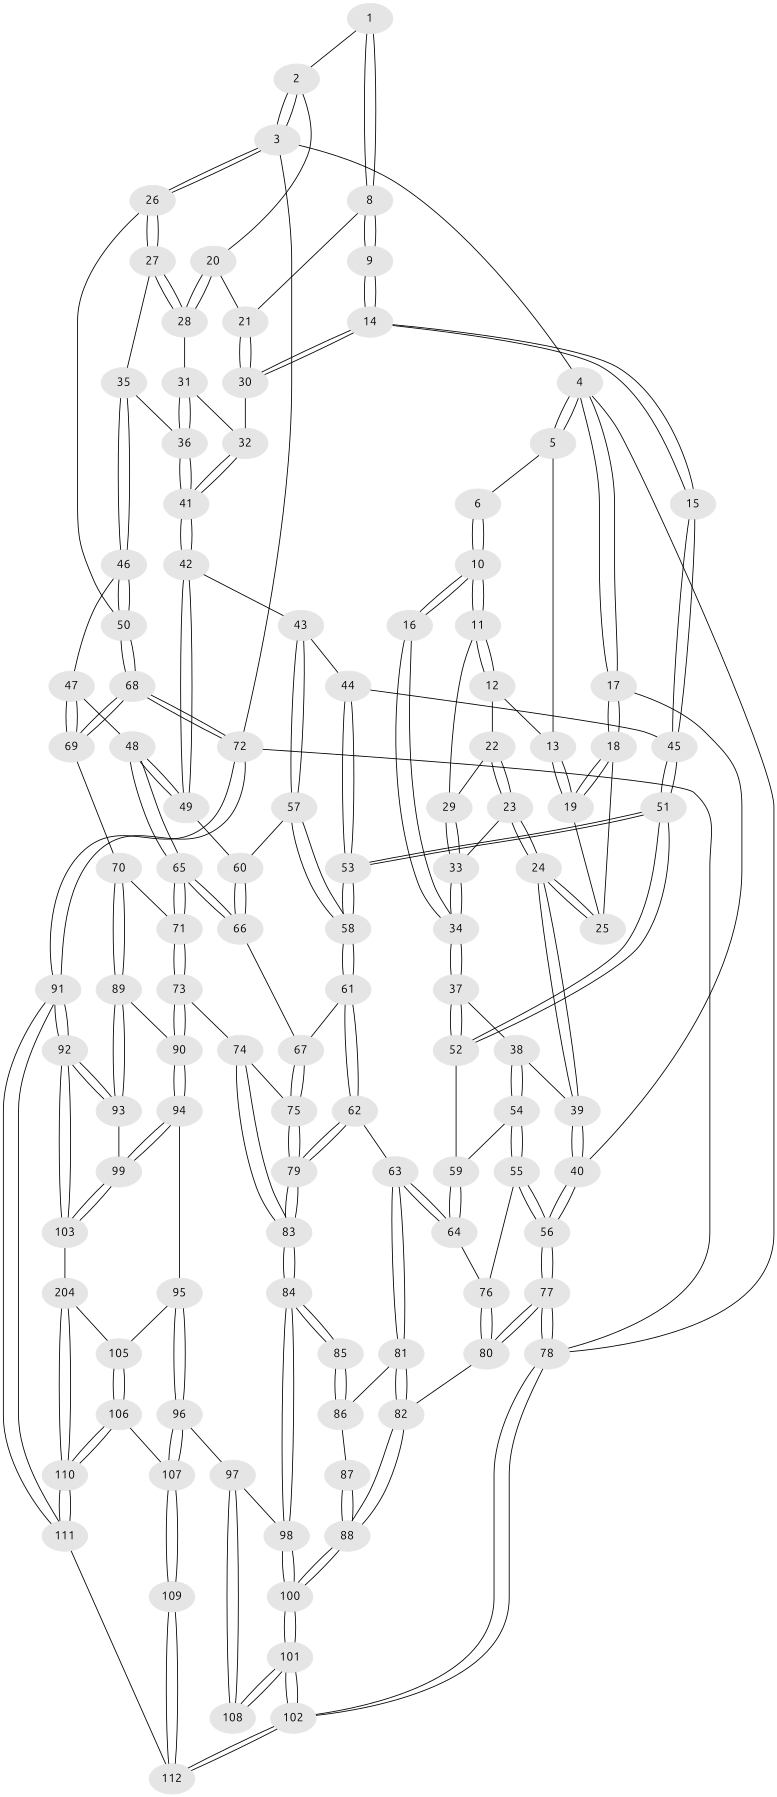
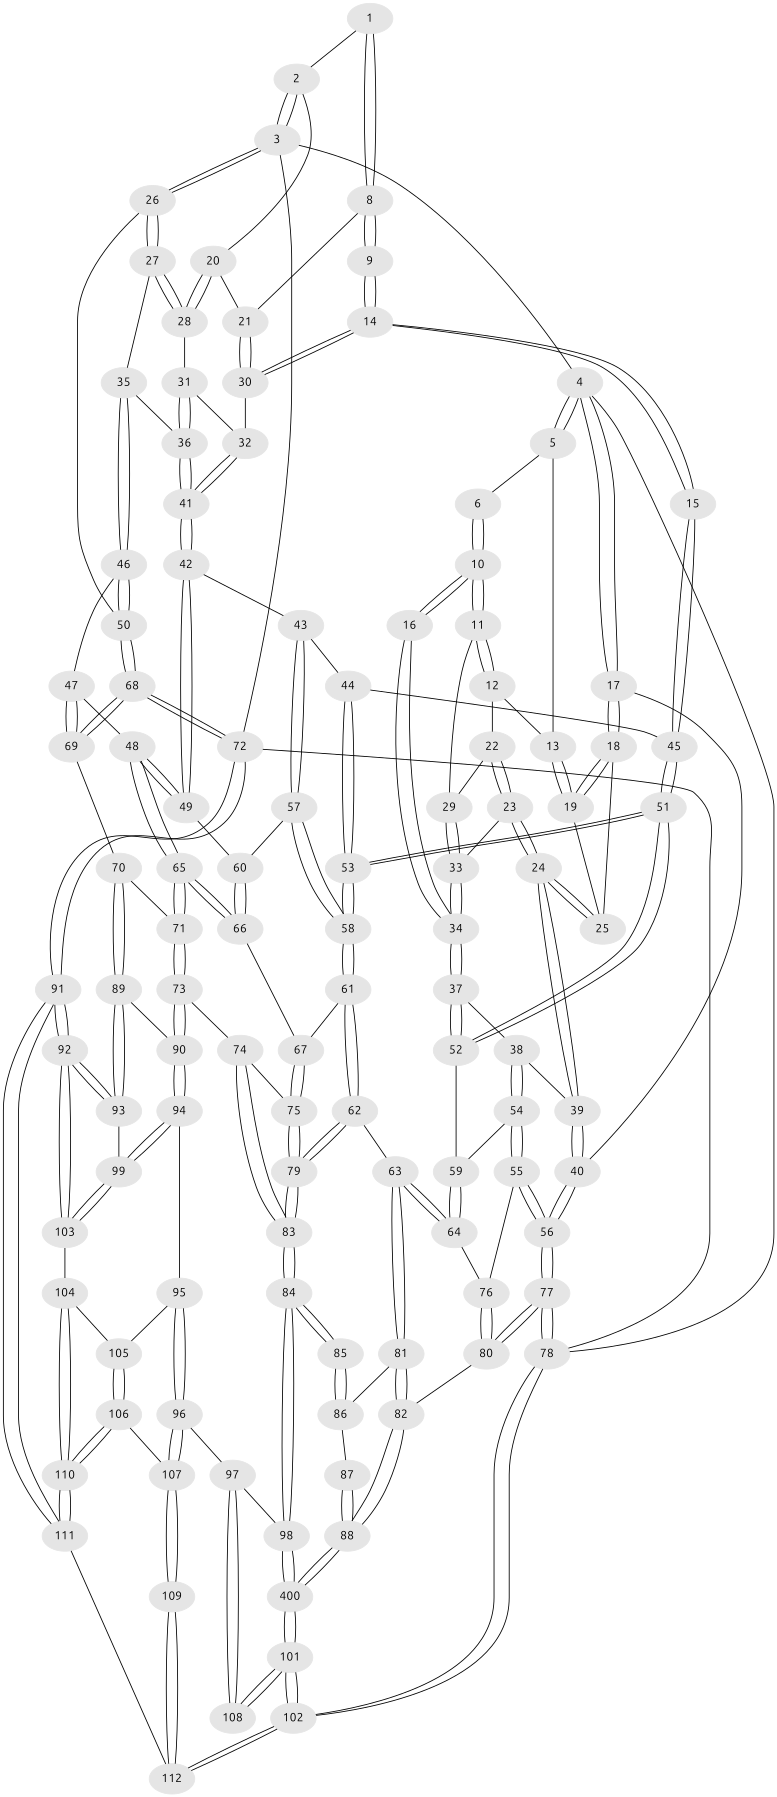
node "204": label "204" -> "104"
node "100": label "100" -> "400"
